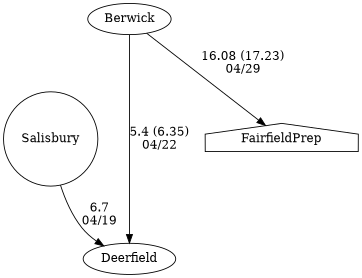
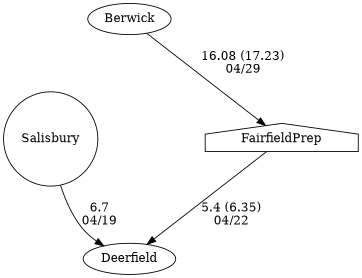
edge "Berwick" -> "Deerfield": now "FairfieldPrep" -> "Deerfield"
